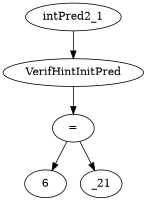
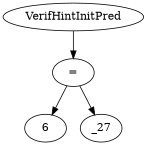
node "intPred2_1": removed
node "_21": label "_21" -> "_27"
